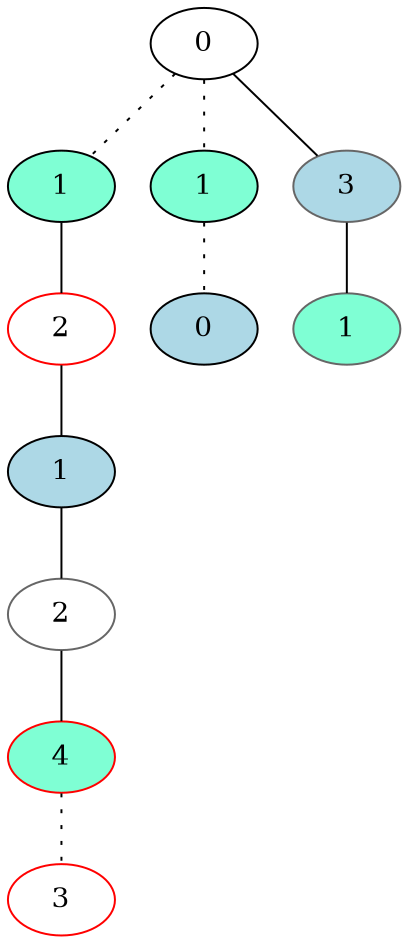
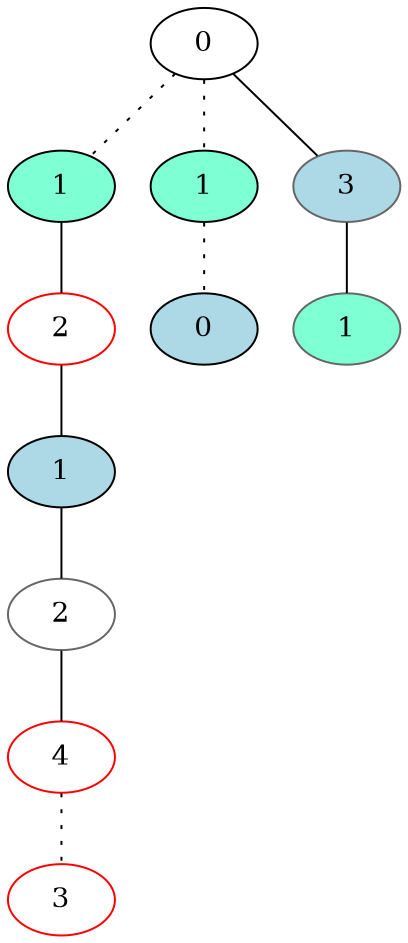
node "4": fillcolor aquamarine -> white
